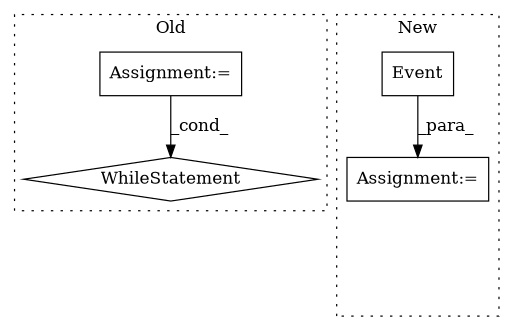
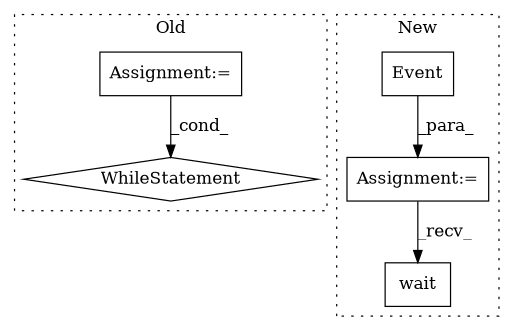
node "wait": added
